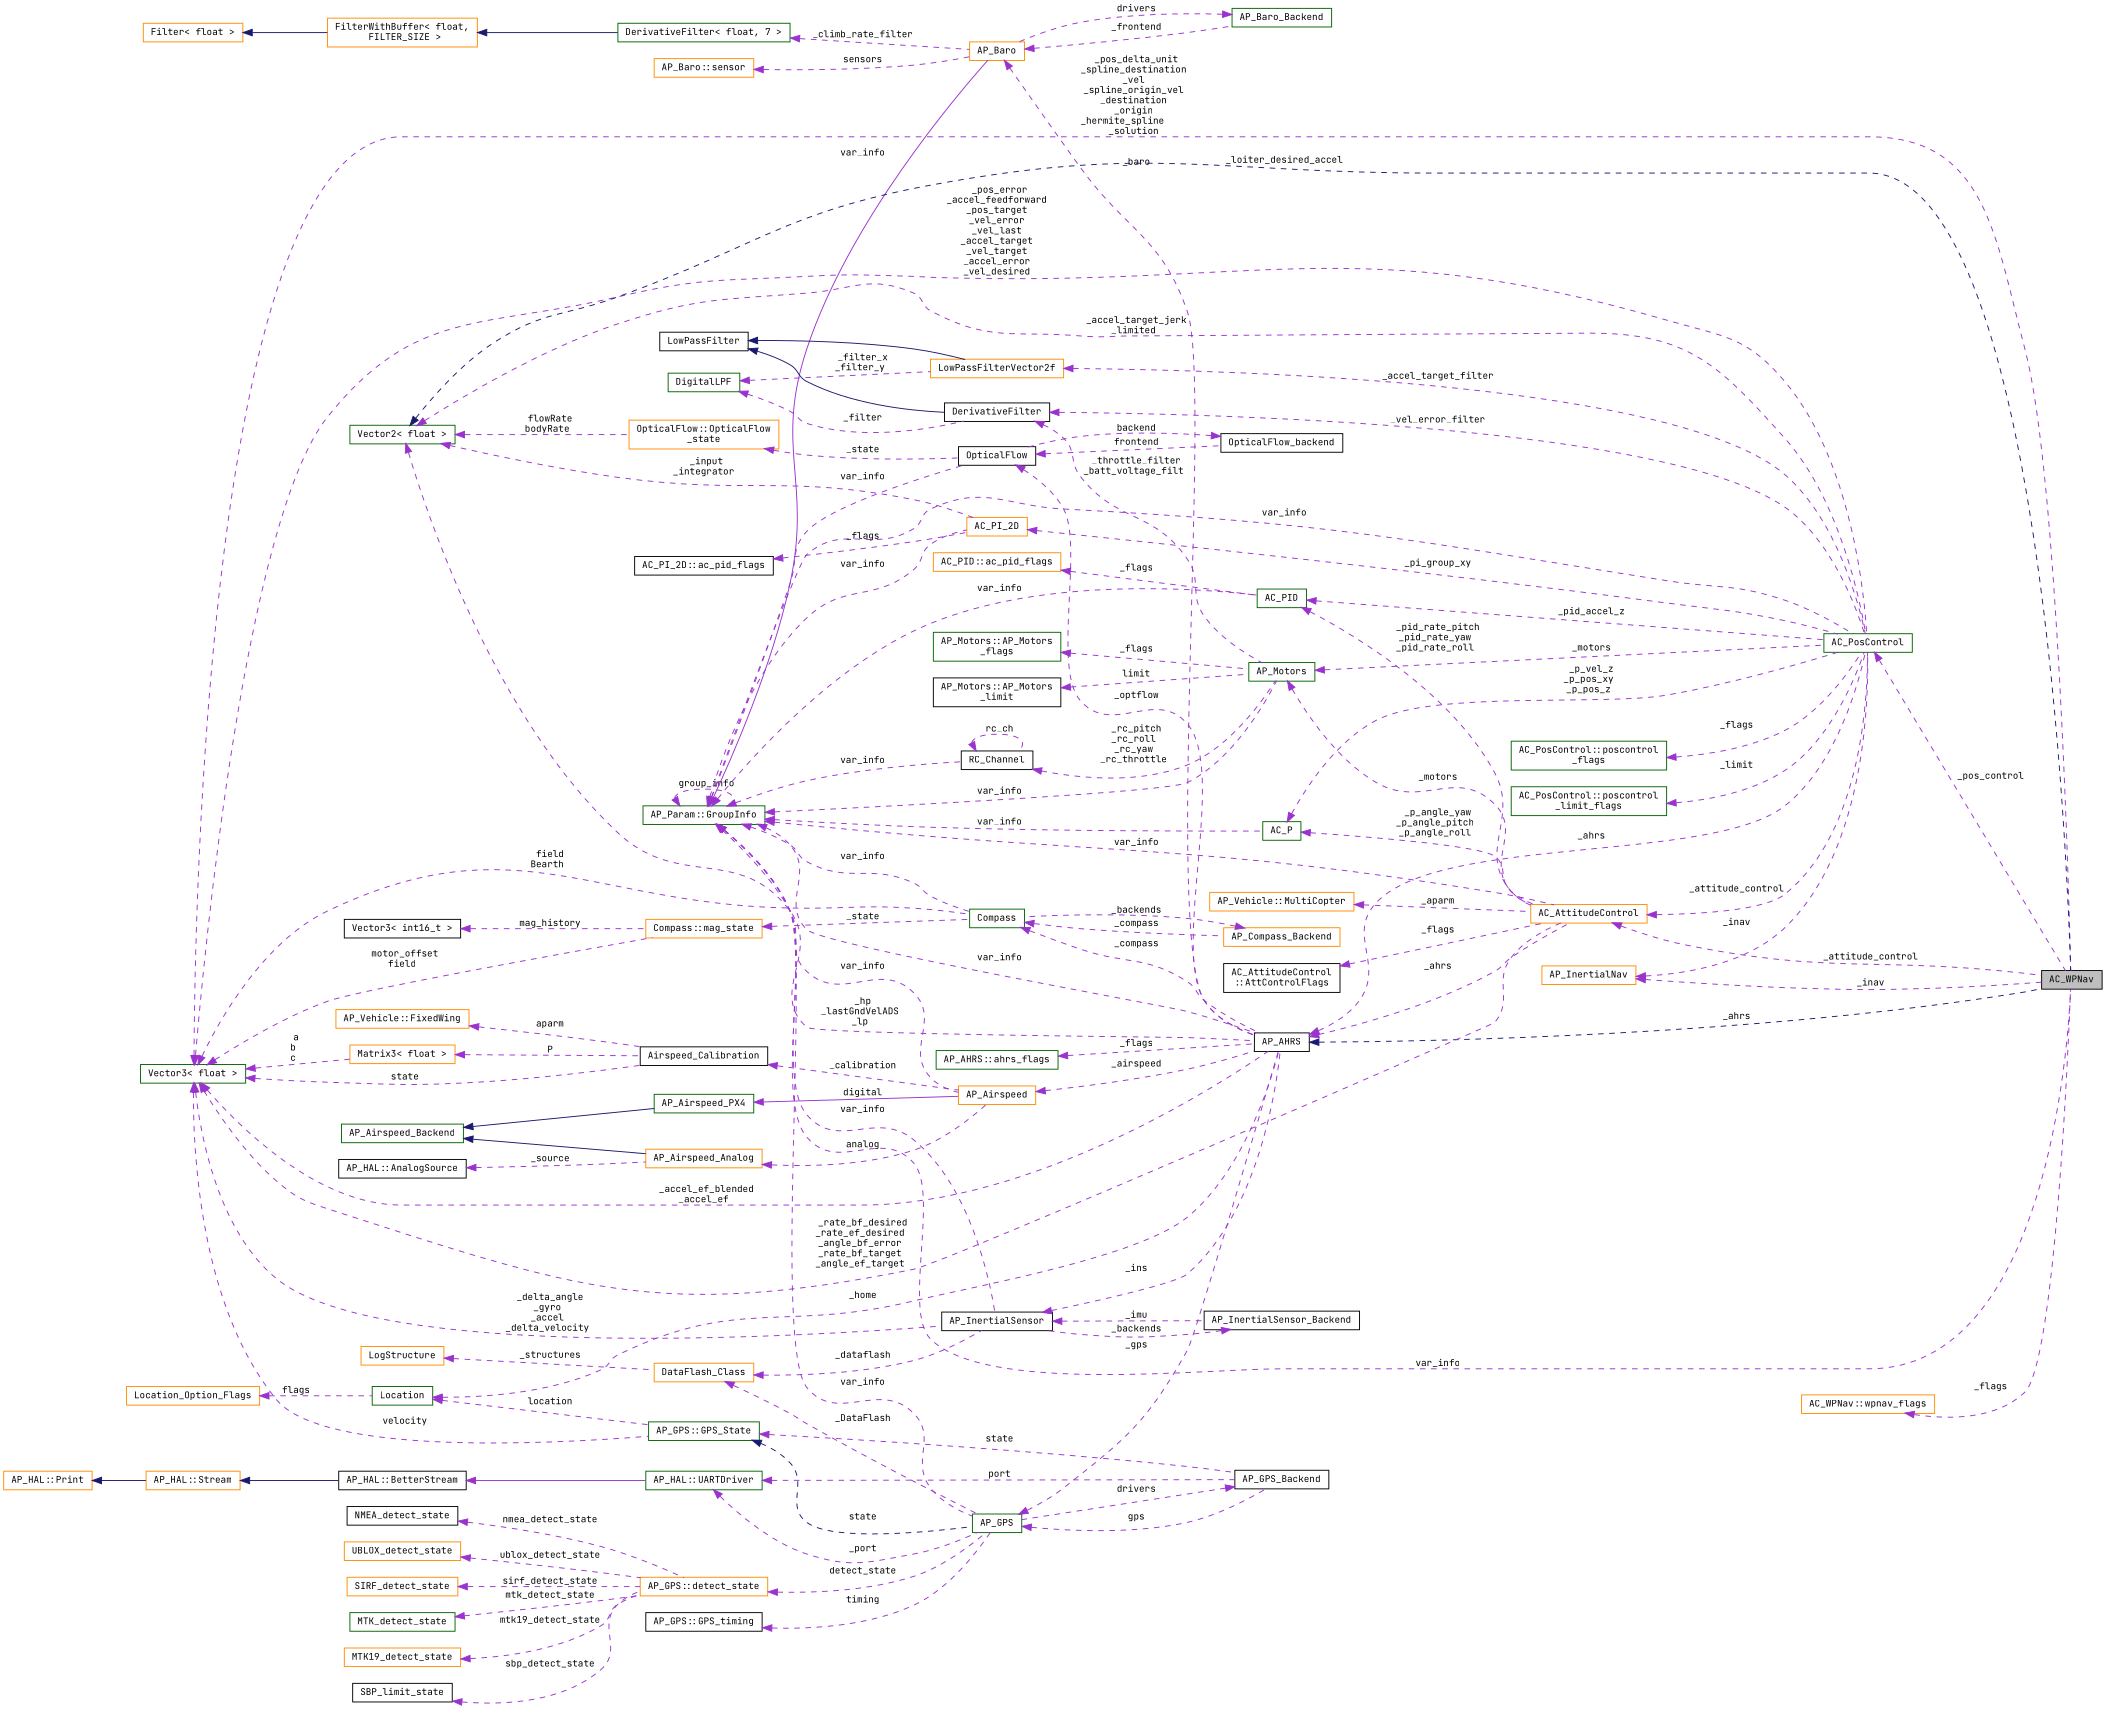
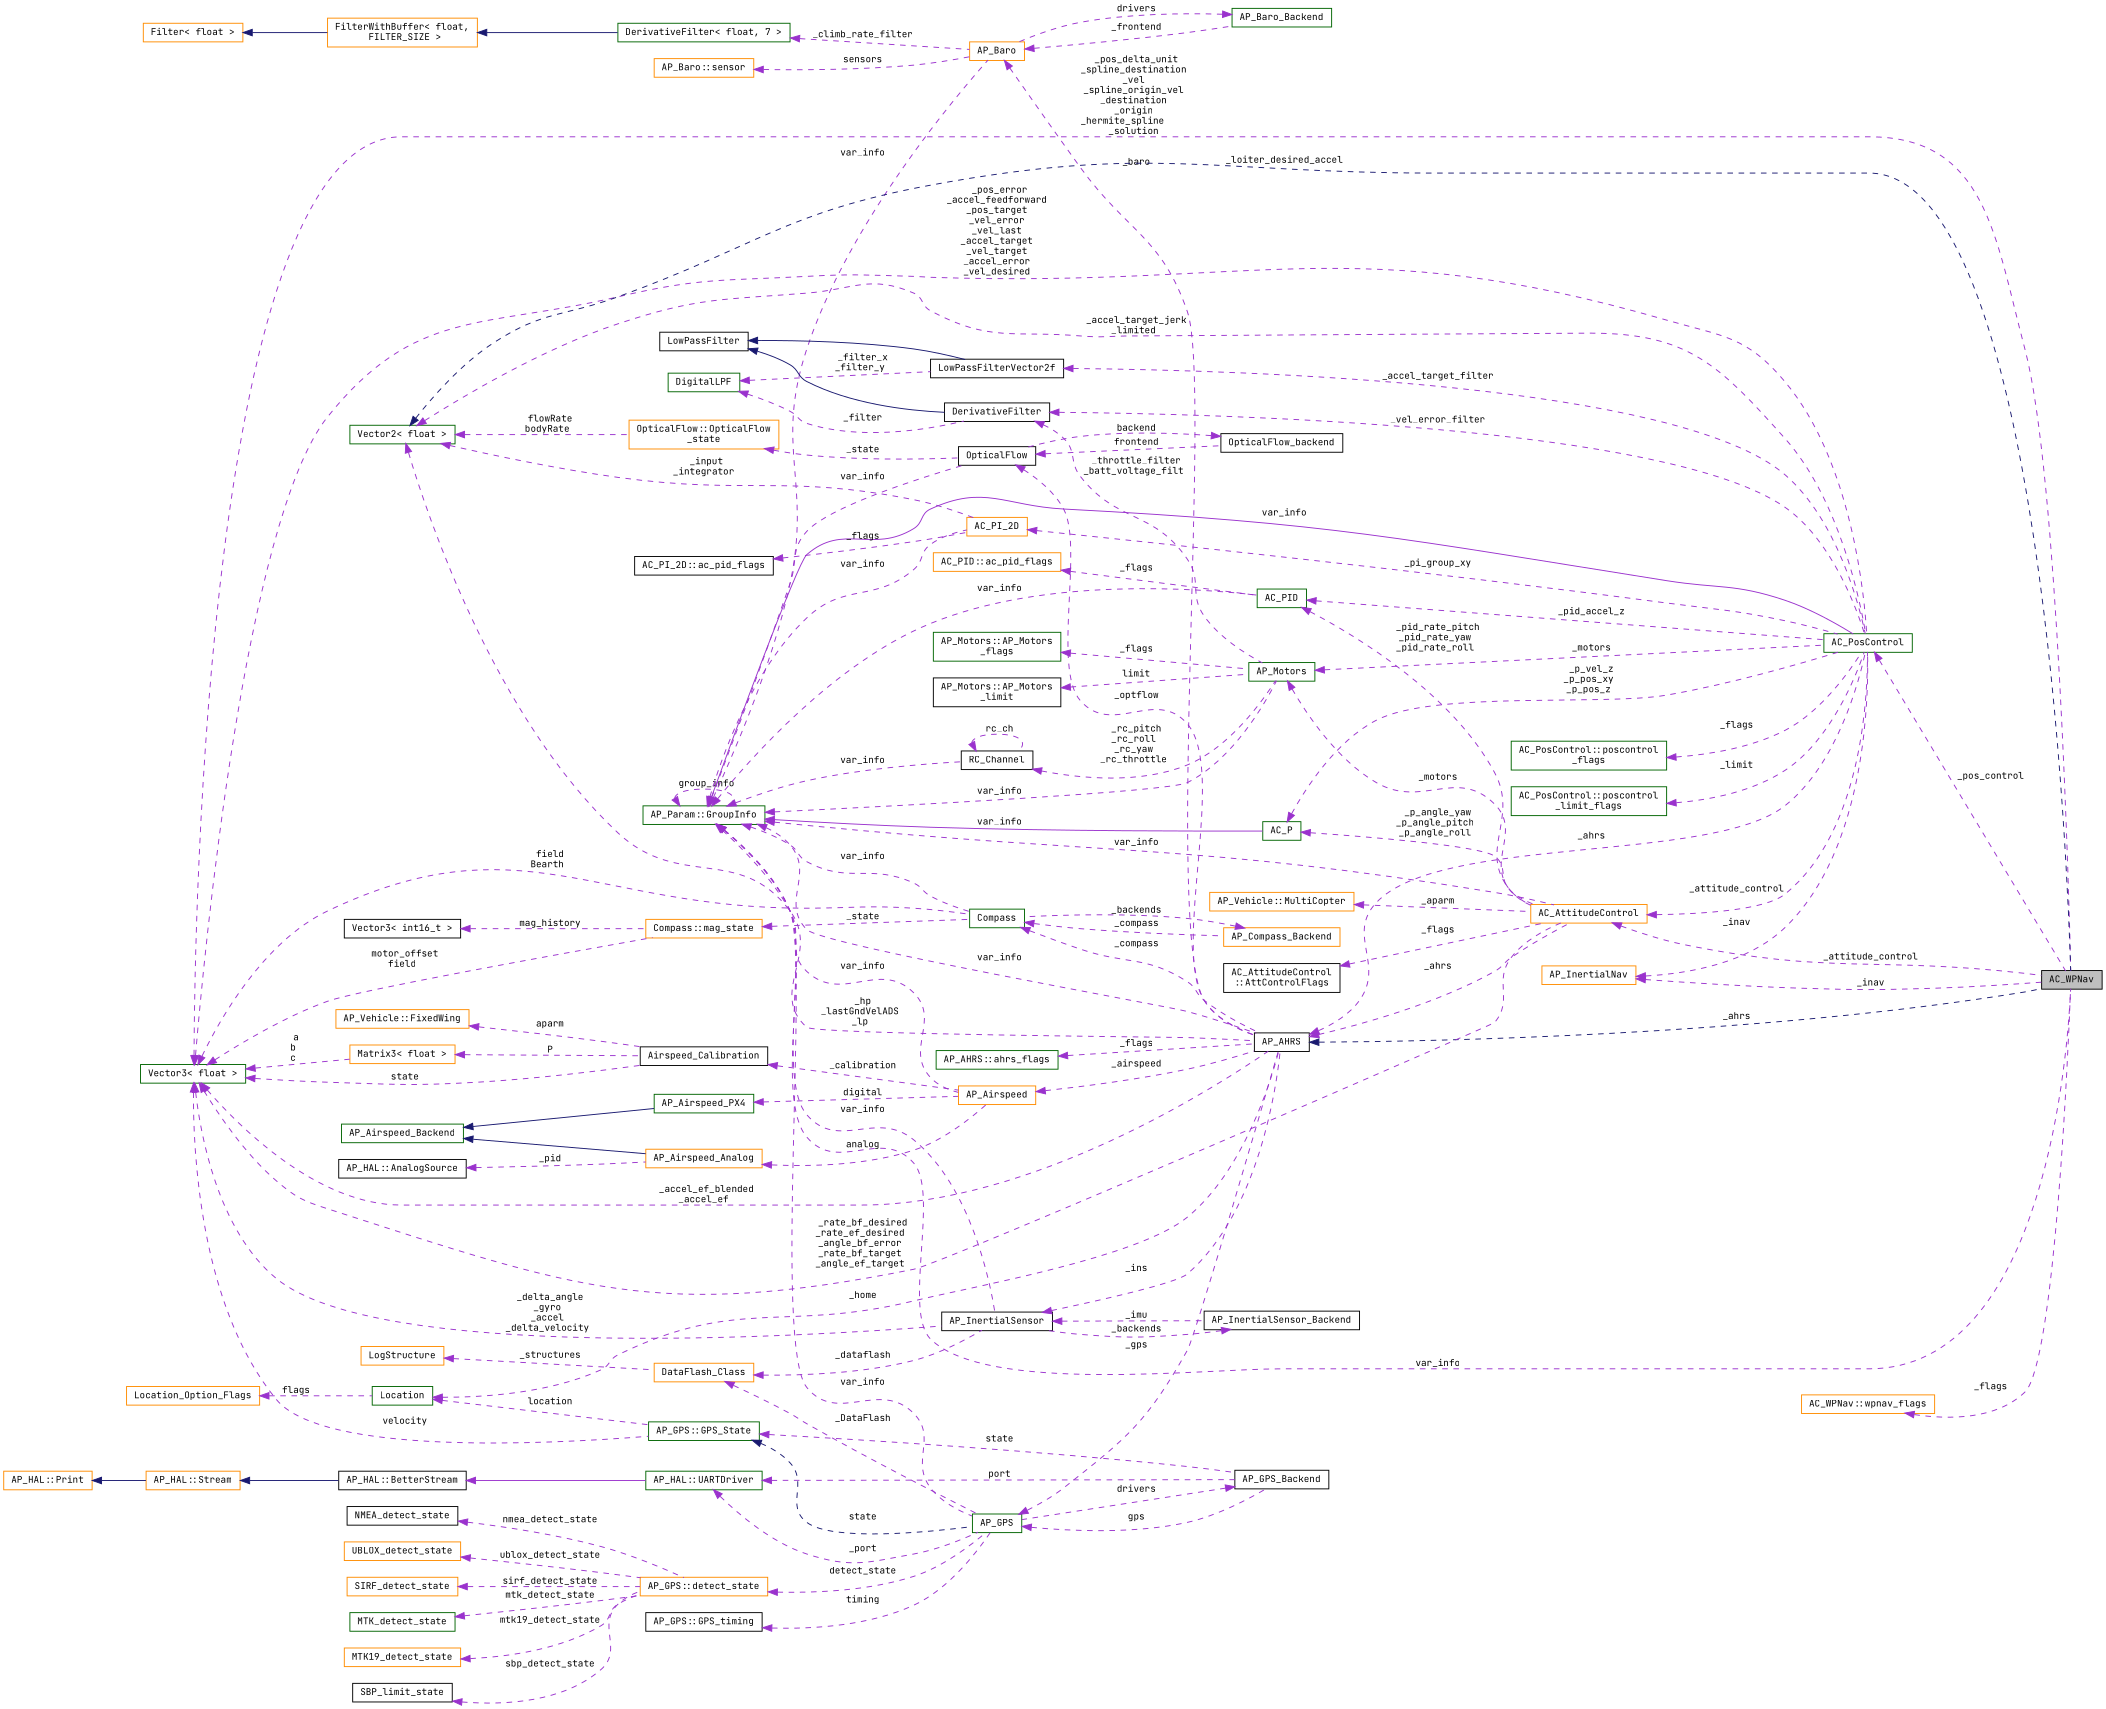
node "LowPassFilterVector2f": color darkorange -> black
edge "AP_Baro" -> "AP_Param::GroupInfo": style solid -> dashed
edge "AC_PosControl" -> "AP_Param::GroupInfo": style dashed -> solid
edge "AC_P" -> "AP_Param::GroupInfo": style dashed -> solid
edge "AP_Airspeed" -> "AP_Airspeed_PX4": style solid -> dashed
edge "AP_Airspeed_Analog" -> "AP_HAL::AnalogSource": label " _source" -> " _pid"
